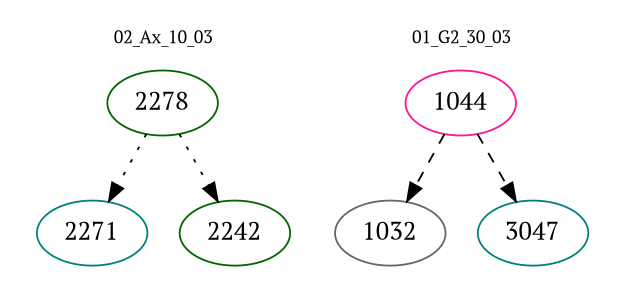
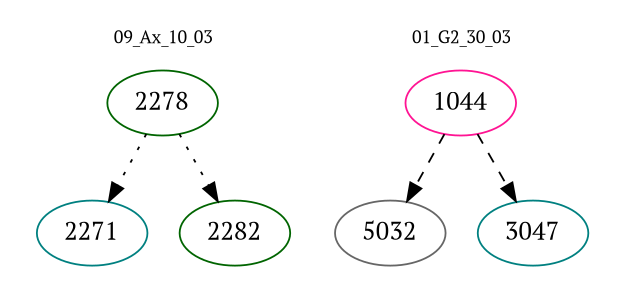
cluster "02_Ax_10_03": label "02_Ax_10_03" -> "09_Ax_10_03"
node "2242": label "2242" -> "2282"
node "1032": label "1032" -> "5032"
